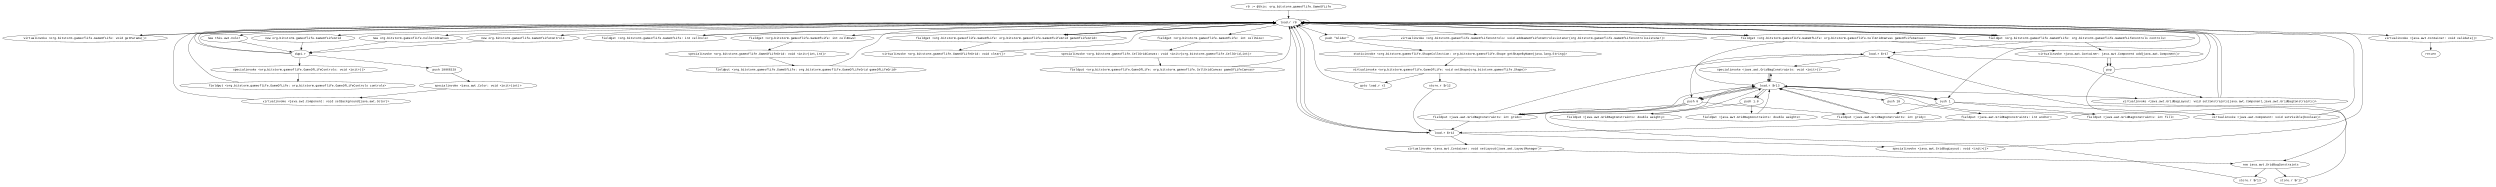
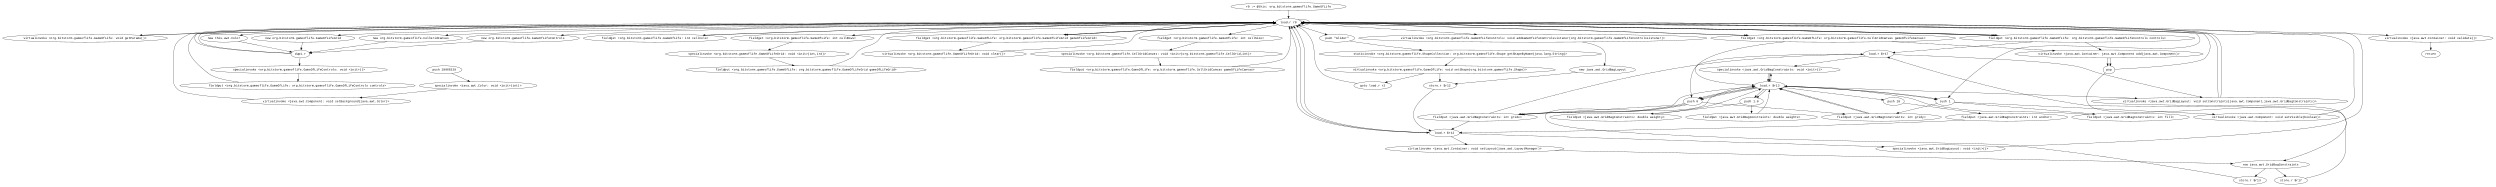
edge "dup1.r" -> "push 10066329": removed
node "new java.awt.GridBagLayout": added
